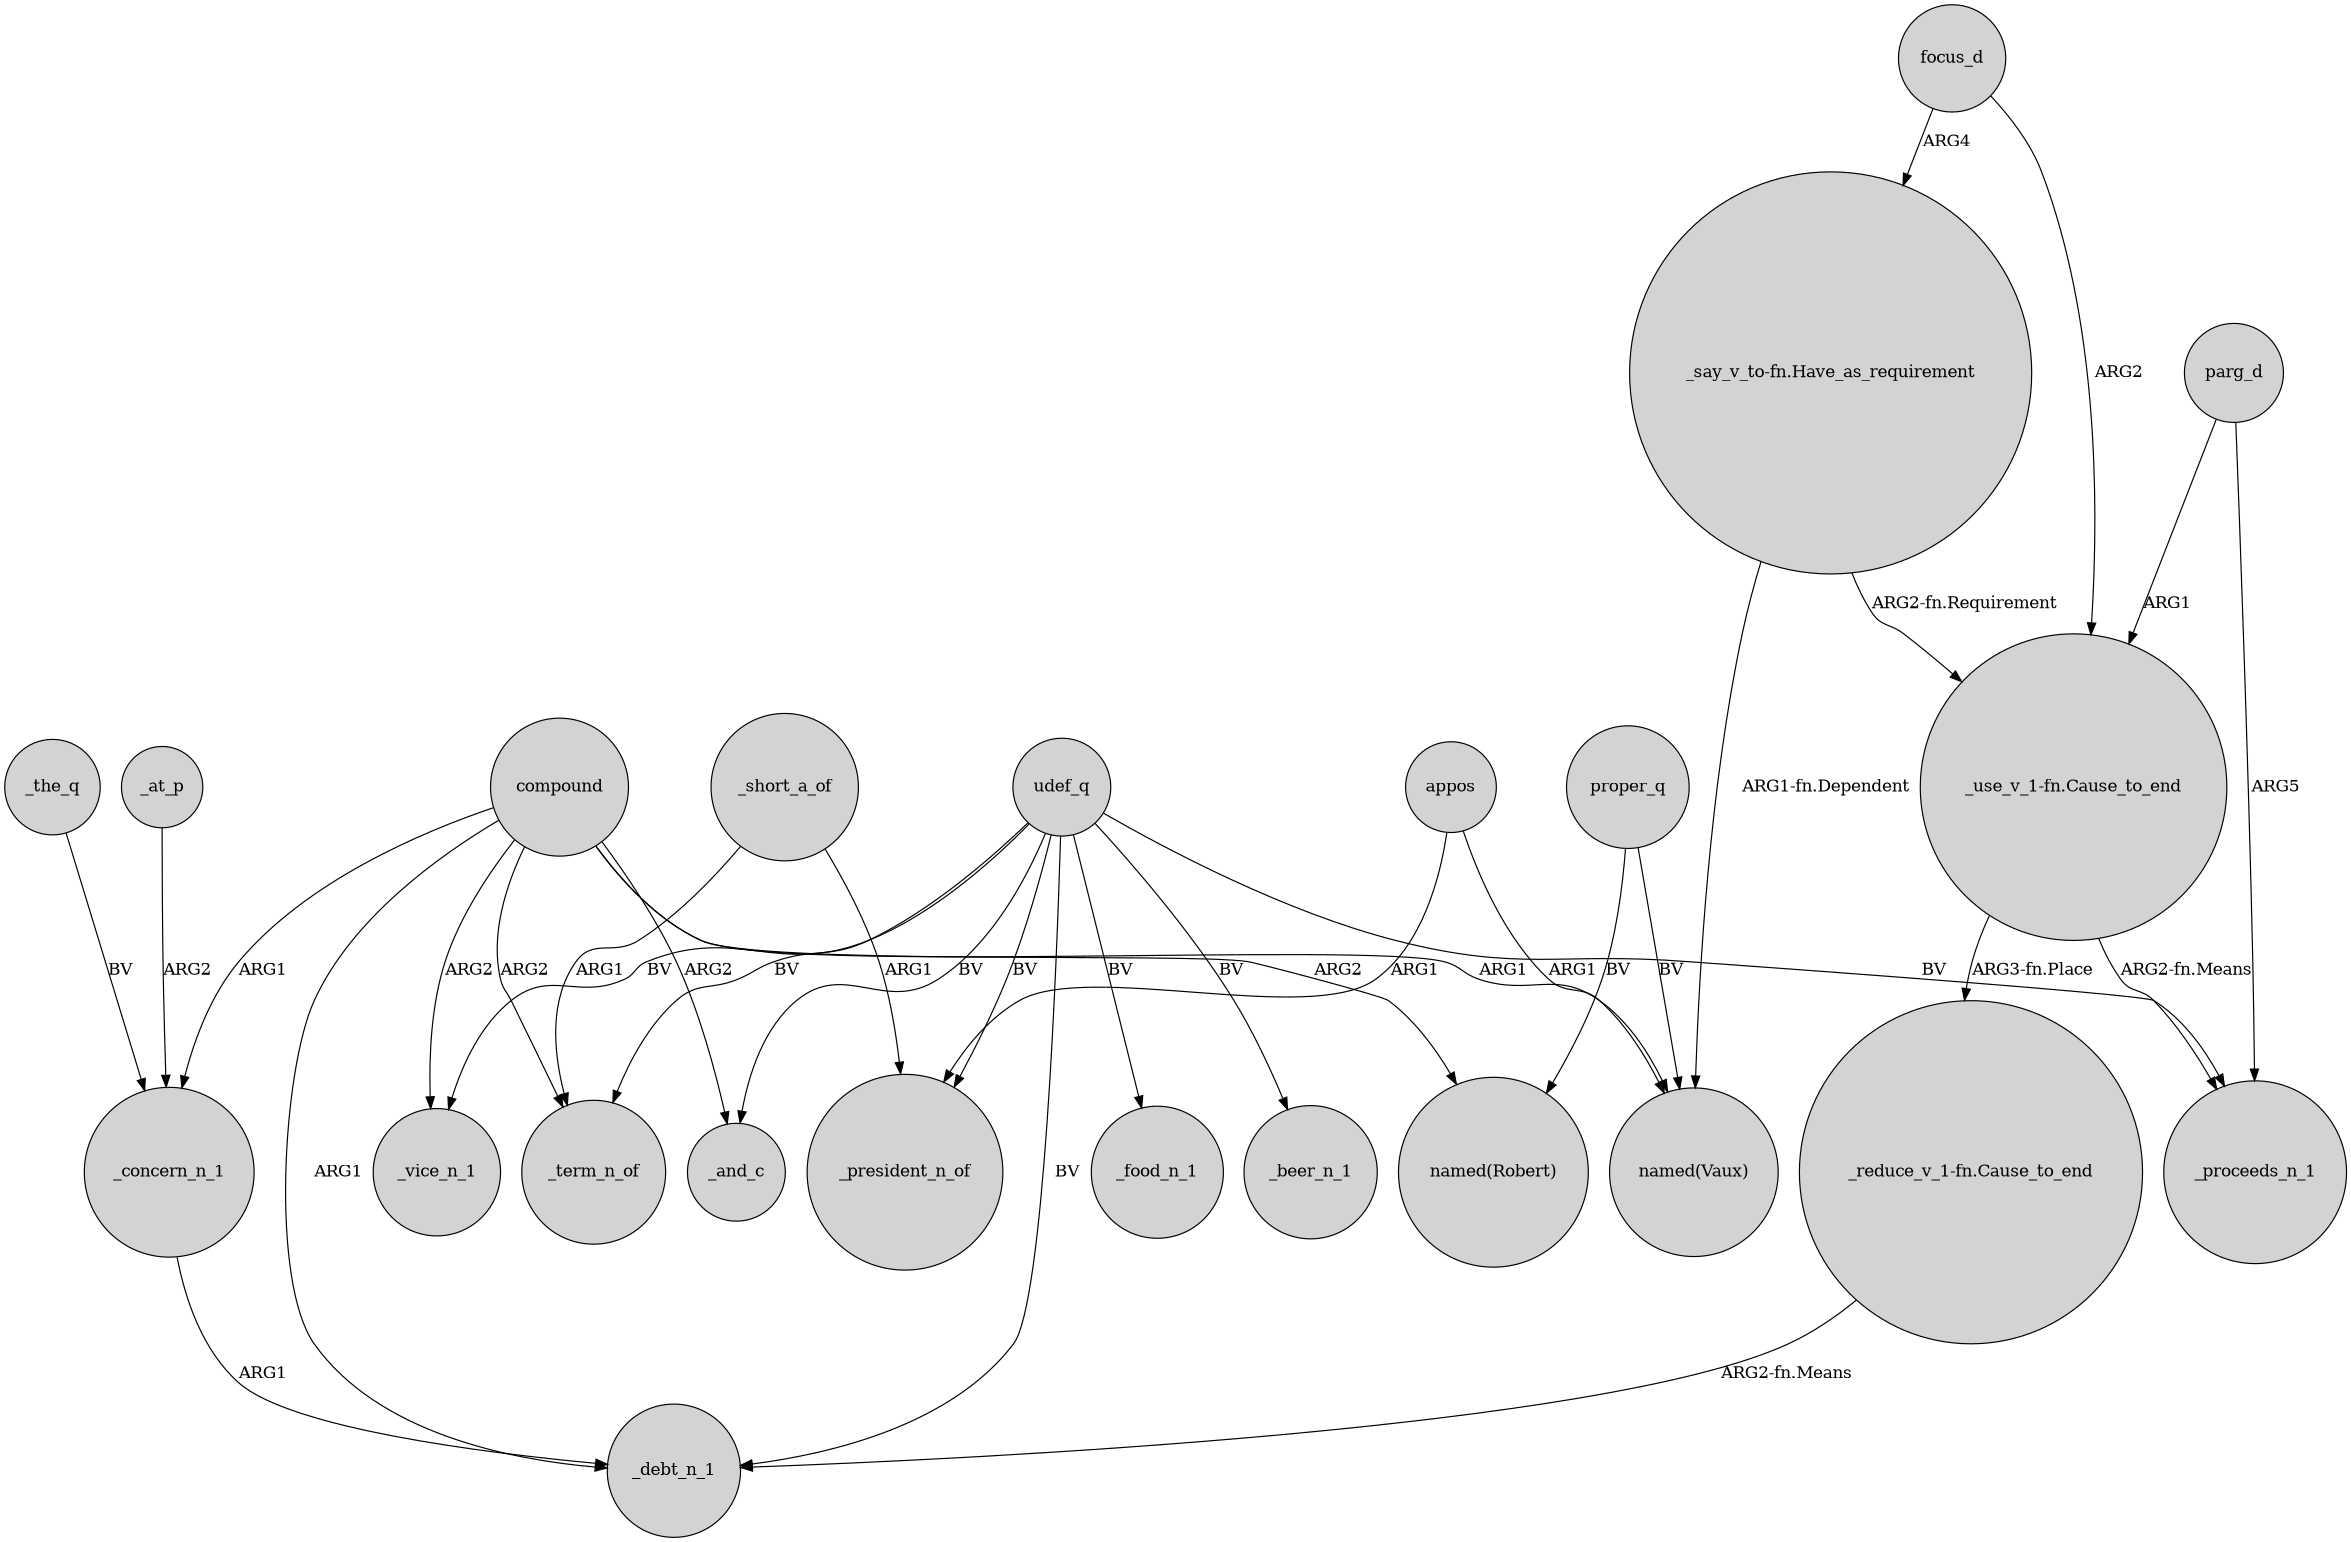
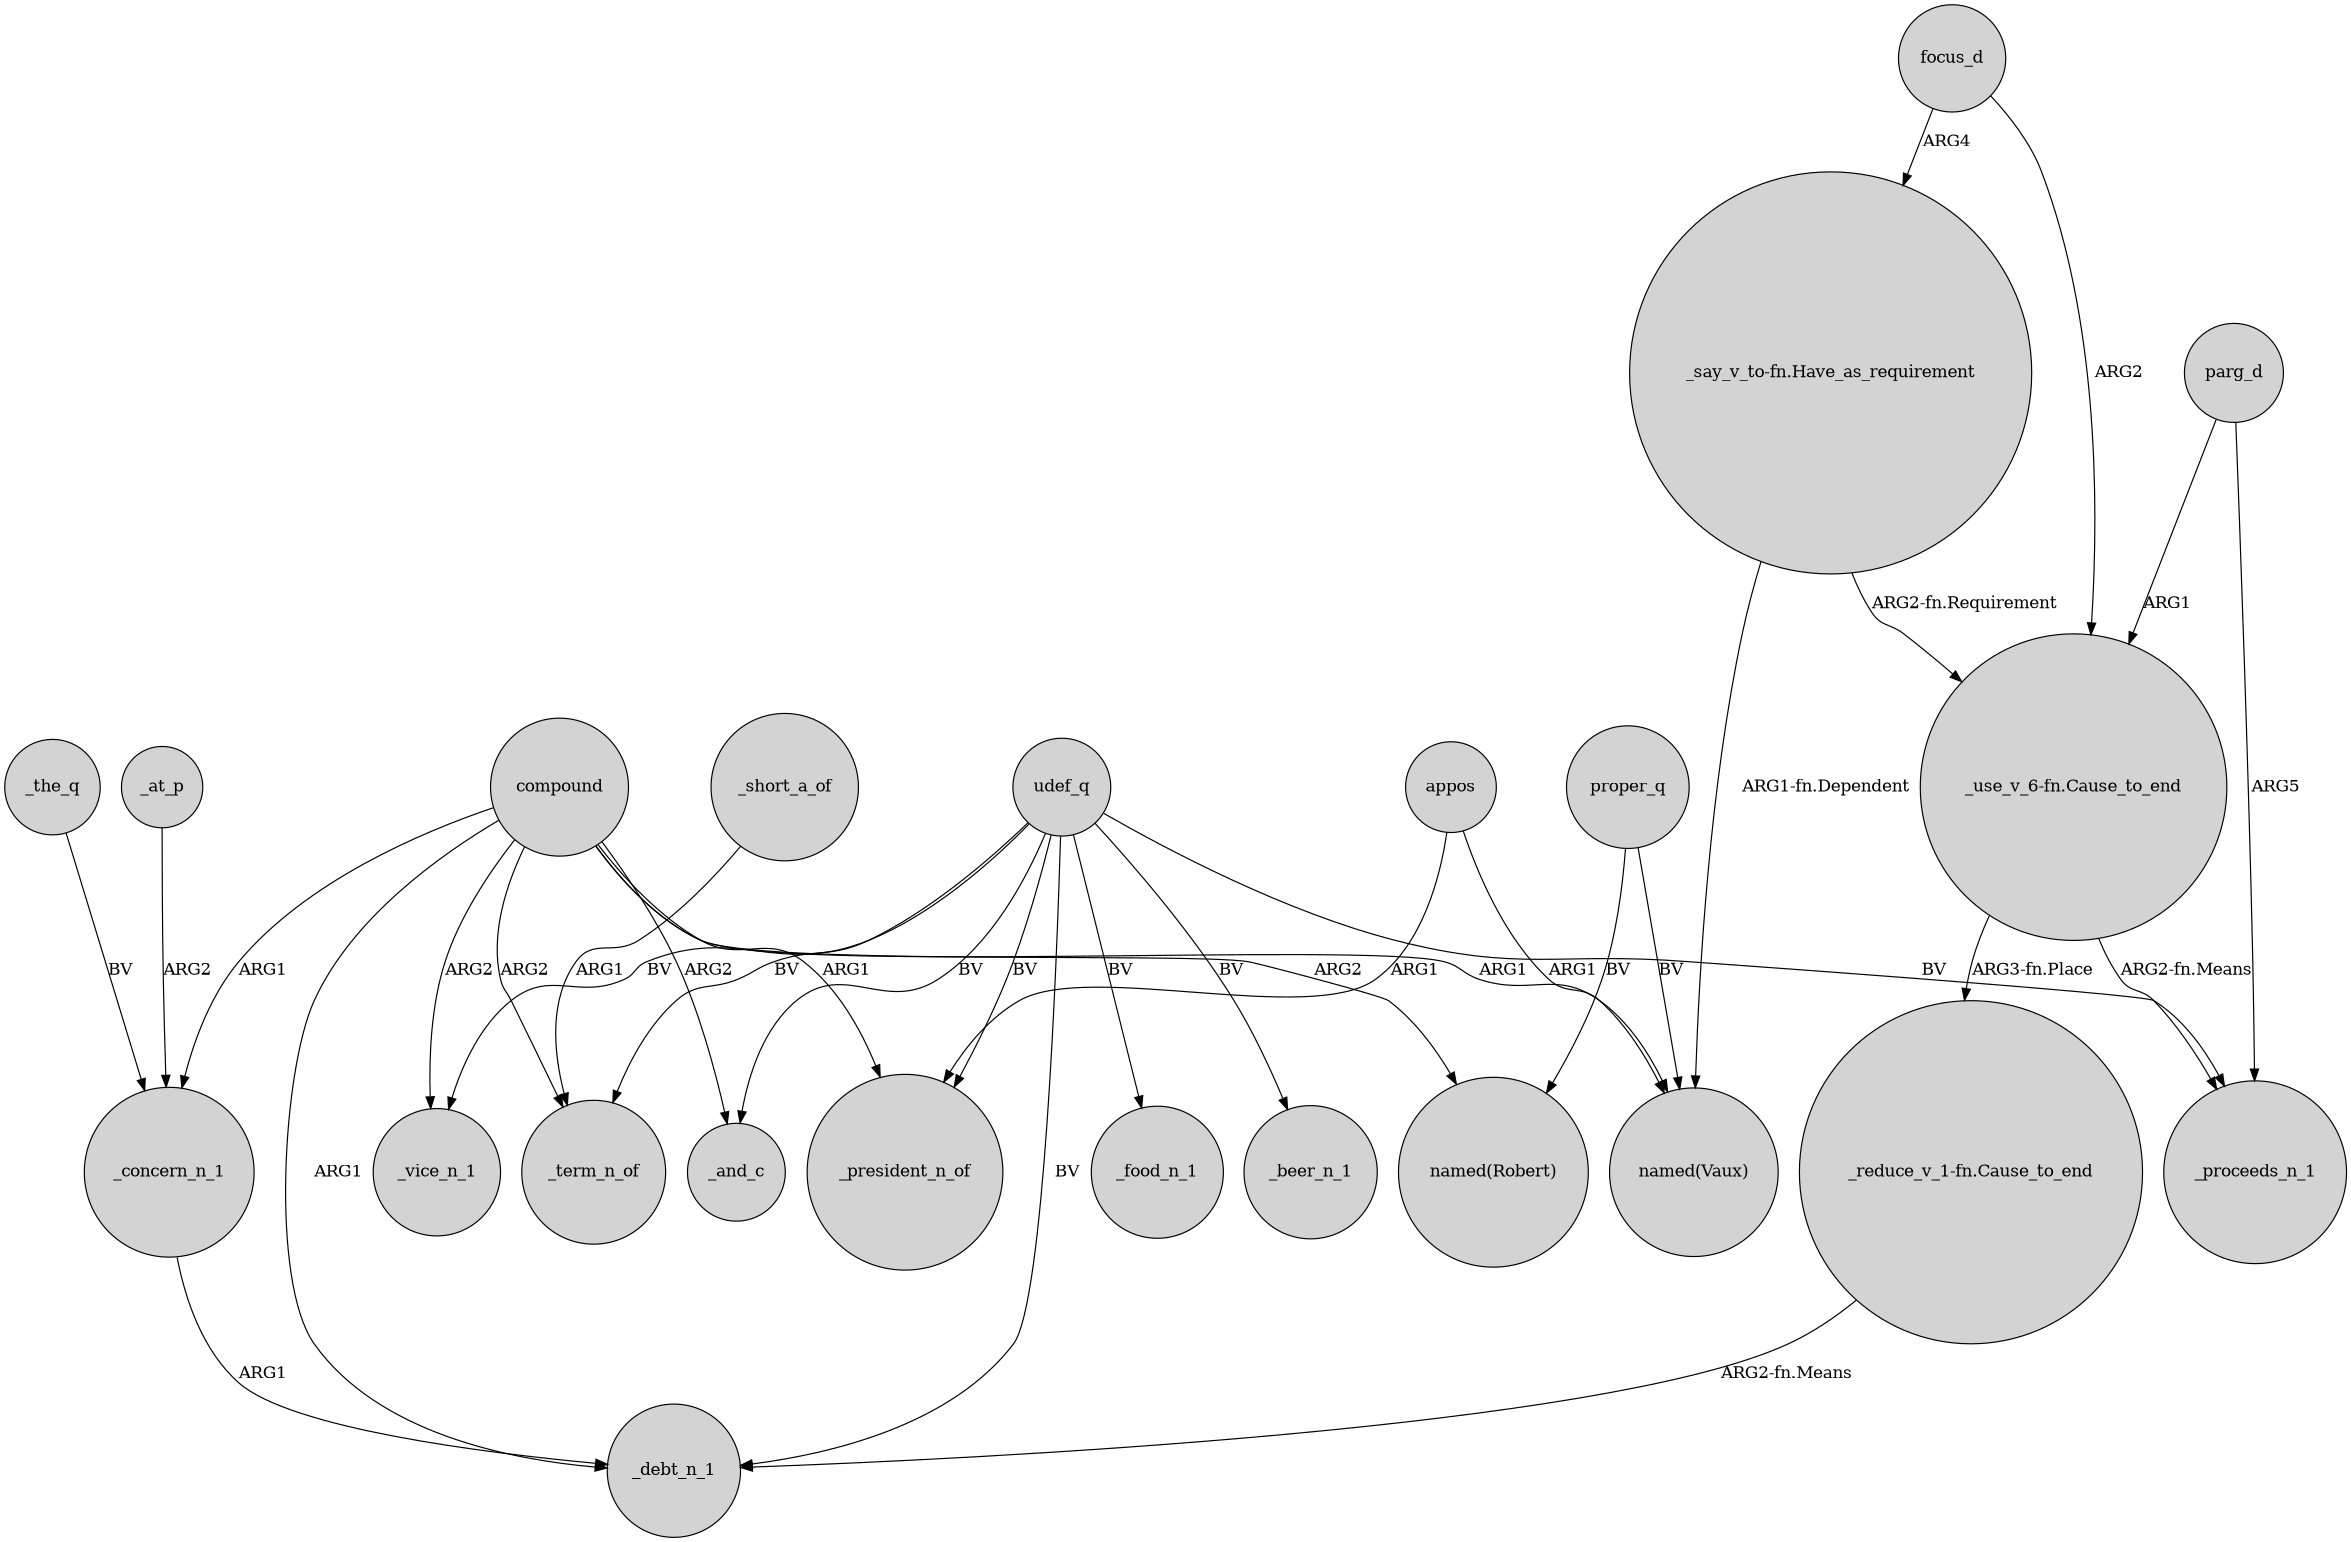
node "_use_v_1-fn.Cause_to_end": label "_use_v_1-fn.Cause_to_end" -> "_use_v_6-fn.Cause_to_end"
edge "_short_a_of" -> "_president_n_of": now "compound" -> "_president_n_of"
